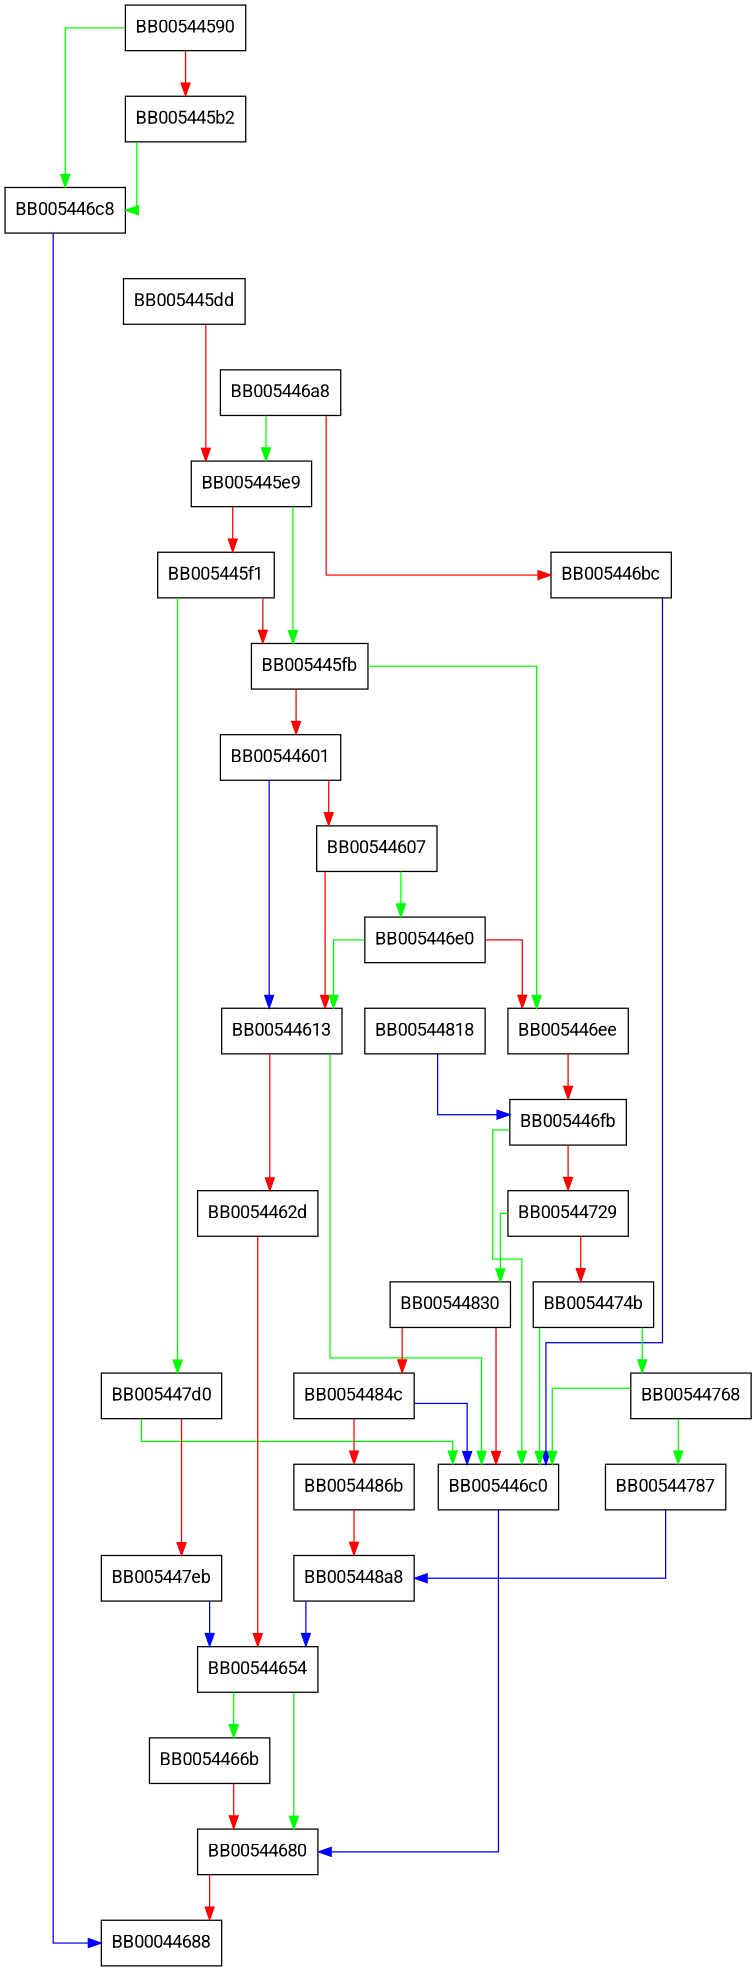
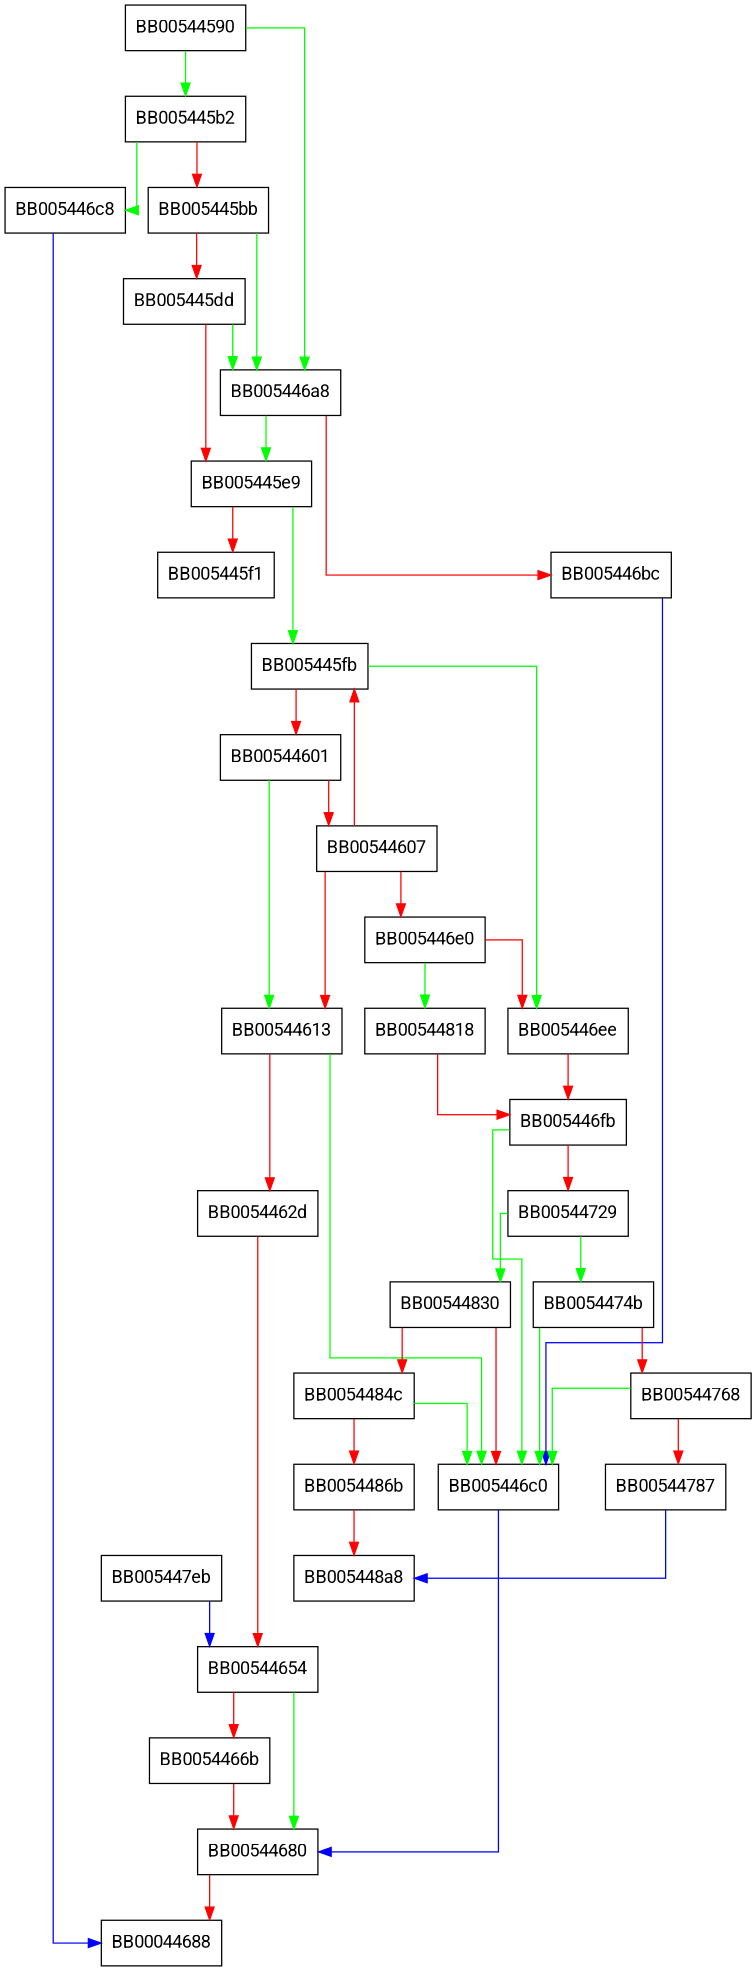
edge "BB00544590" -> "BB005445b2": color red -> green
edge "BB00544590" -> "BB005446c8": now "BB00544590" -> "BB005446a8"
node "BB005445bb": added
edge "BB005445dd" -> "BB005446a8": added
edge "BB005445f1" -> "BB005445fb": now "BB00544607" -> "BB005445fb"
edge "BB00544601" -> "BB00544613": color blue -> green
edge "BB00544607" -> "BB005446e0": color green -> red
edge "BB005446e0" -> "BB00544613": now "BB005446e0" -> "BB00544818"
edge "BB00544818" -> "BB005446fb": color blue -> red
edge "BB00544729" -> "BB0054474b": color red -> green
edge "BB0054474b" -> "BB00544768": color green -> red
node "BB005447d0": removed
edge "BB0054484c" -> "BB005446c0": color blue -> green
edge "BB00544768" -> "BB00544787": color green -> red
edge "BB005448a8" -> "BB00544654": removed
edge "BB00544654" -> "BB0054466b": color green -> red
